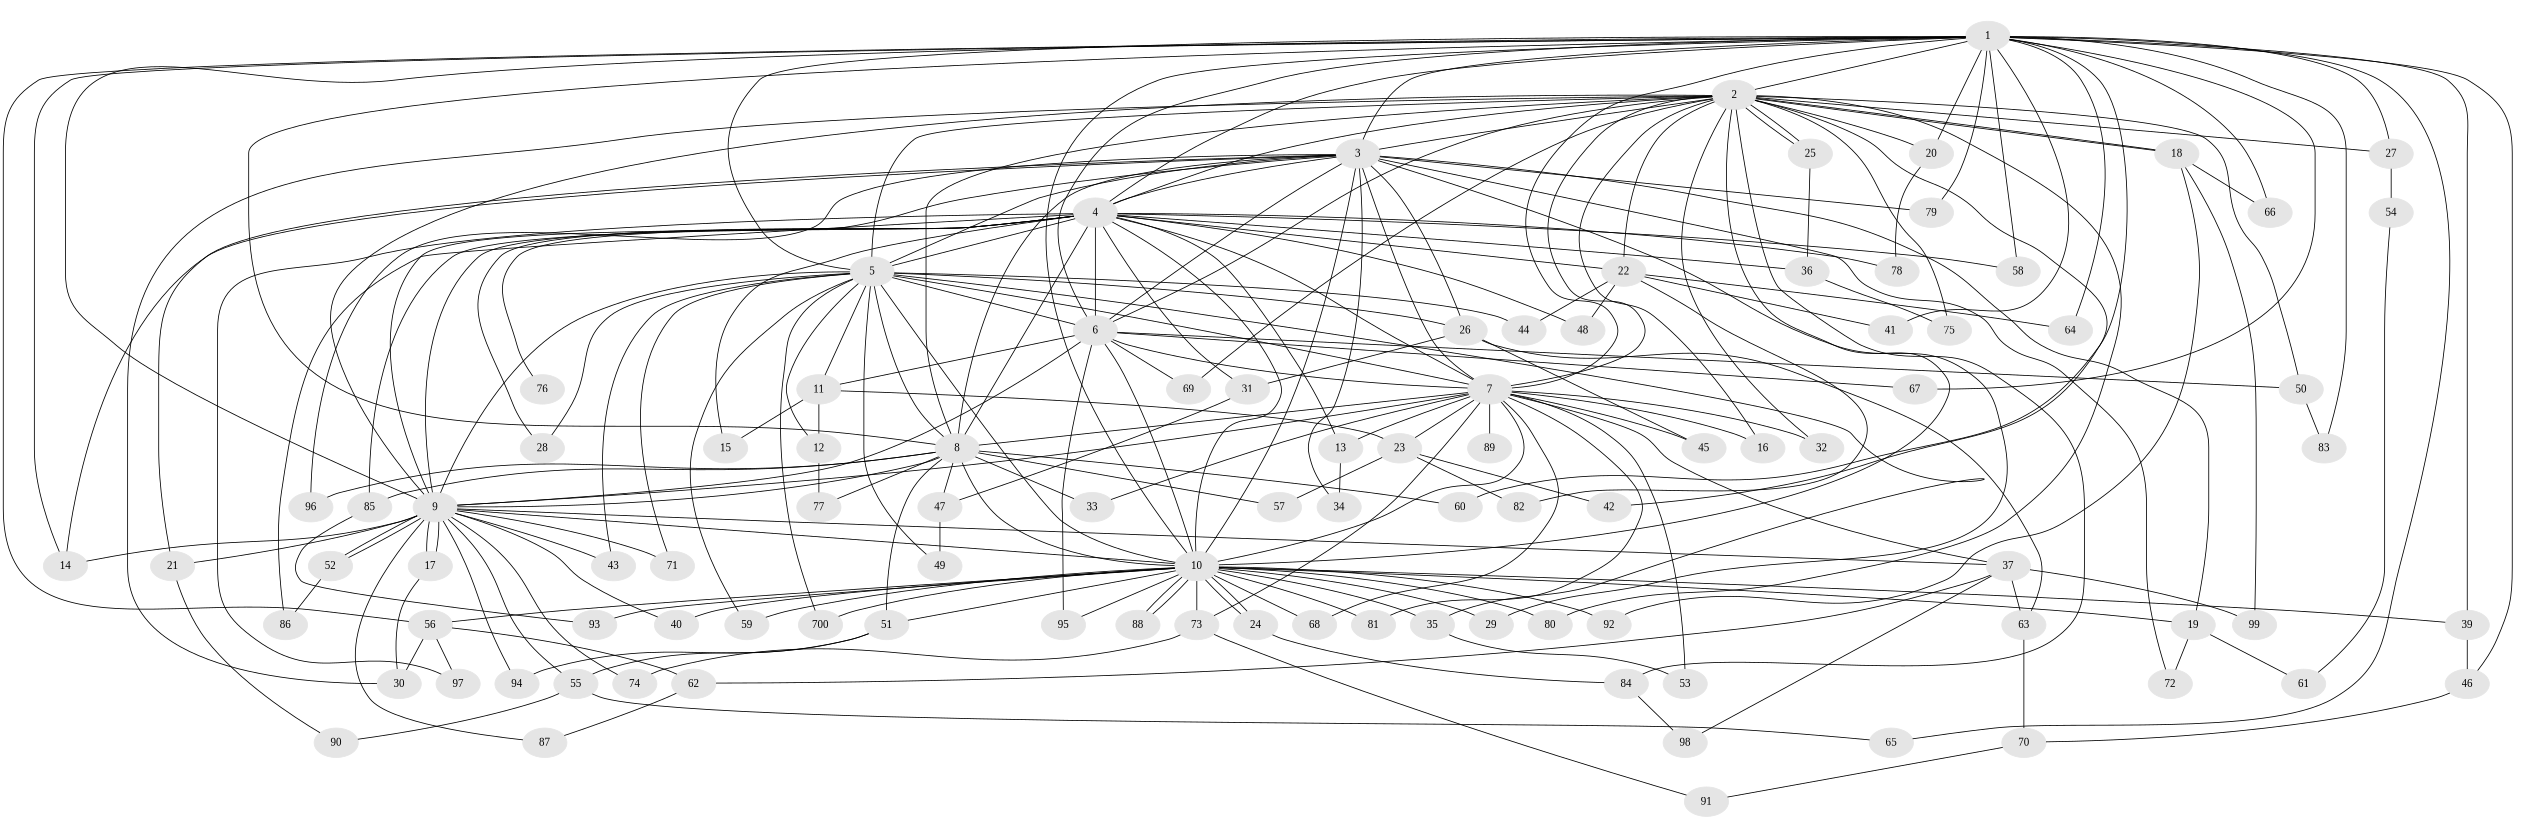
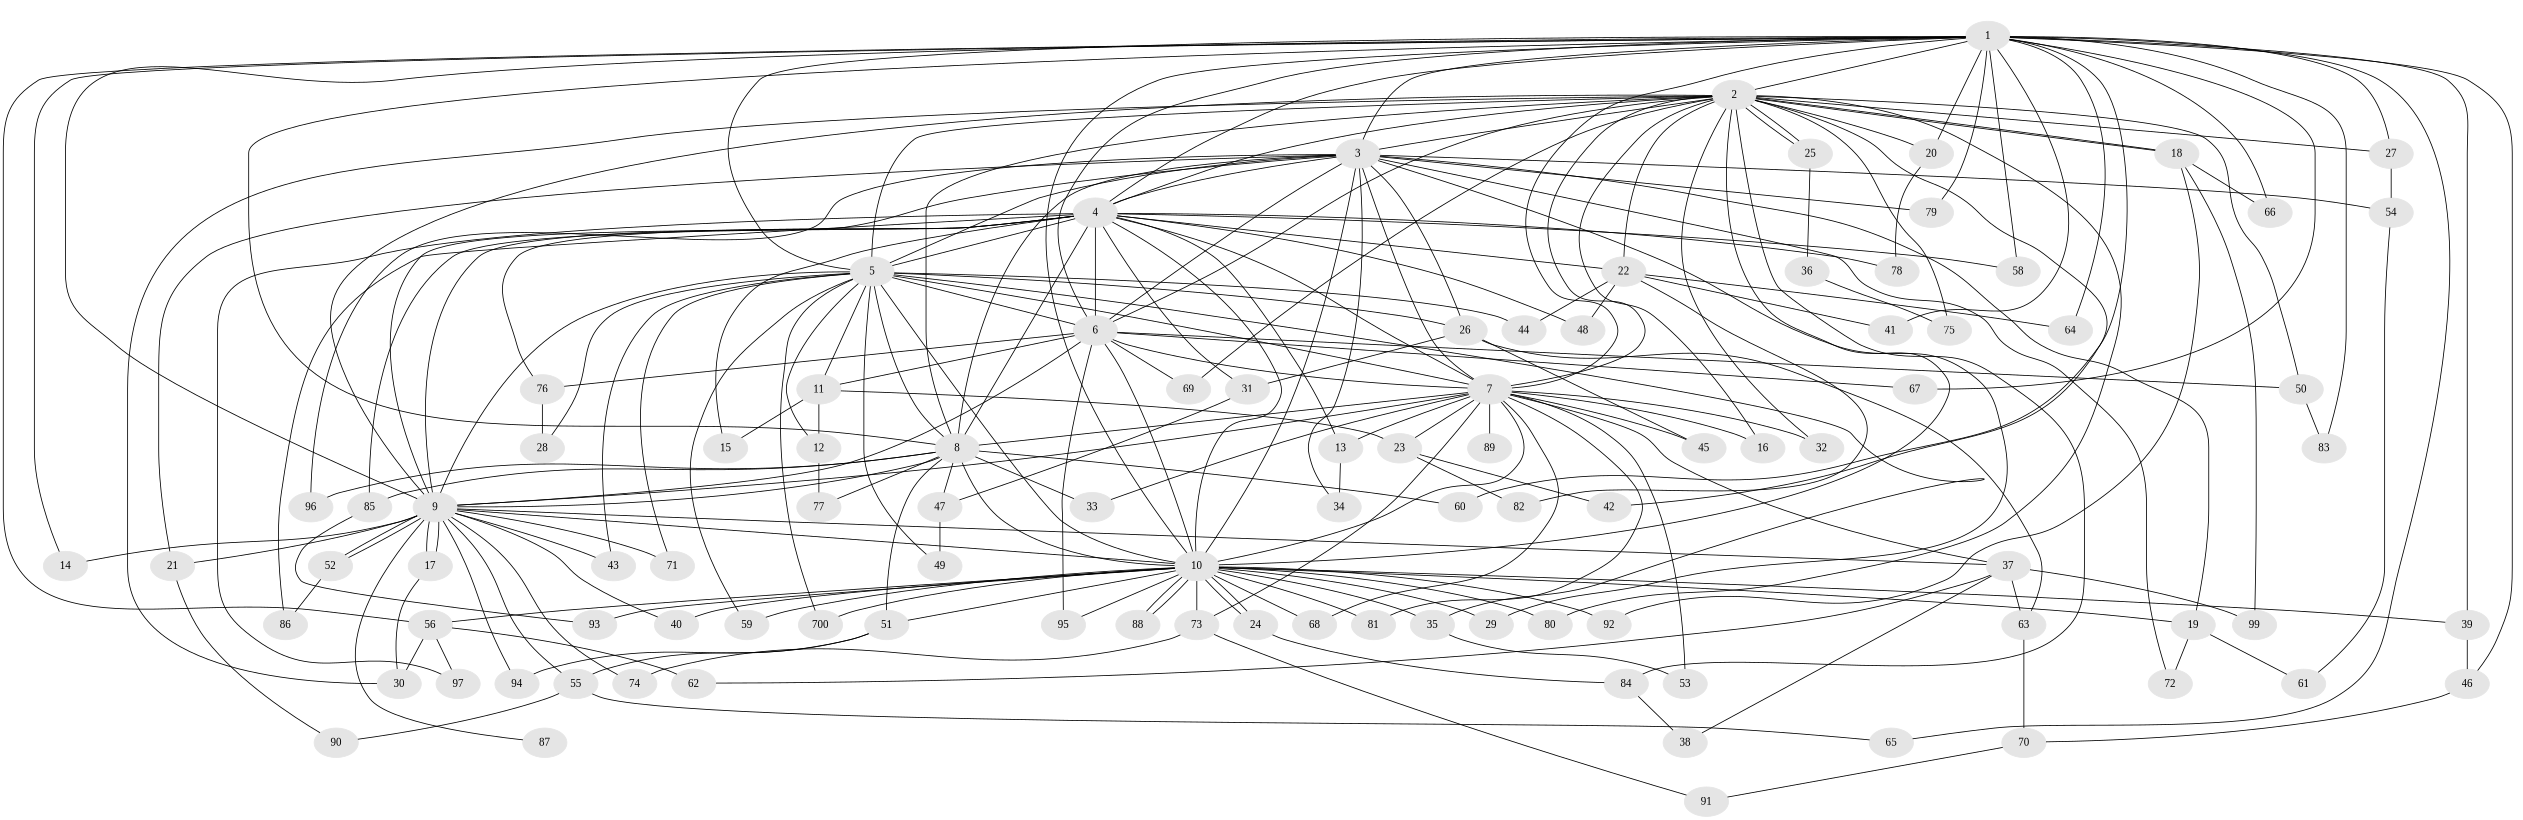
edge "3" -- "14": now "3" -- "54"
edge "4" -- "36": removed
edge "4" -- "28": now "76" -- "28"
edge "6" -- "76": added
node "57": removed
edge "62" -- "87": removed
node "98": label "98" -> "38"
